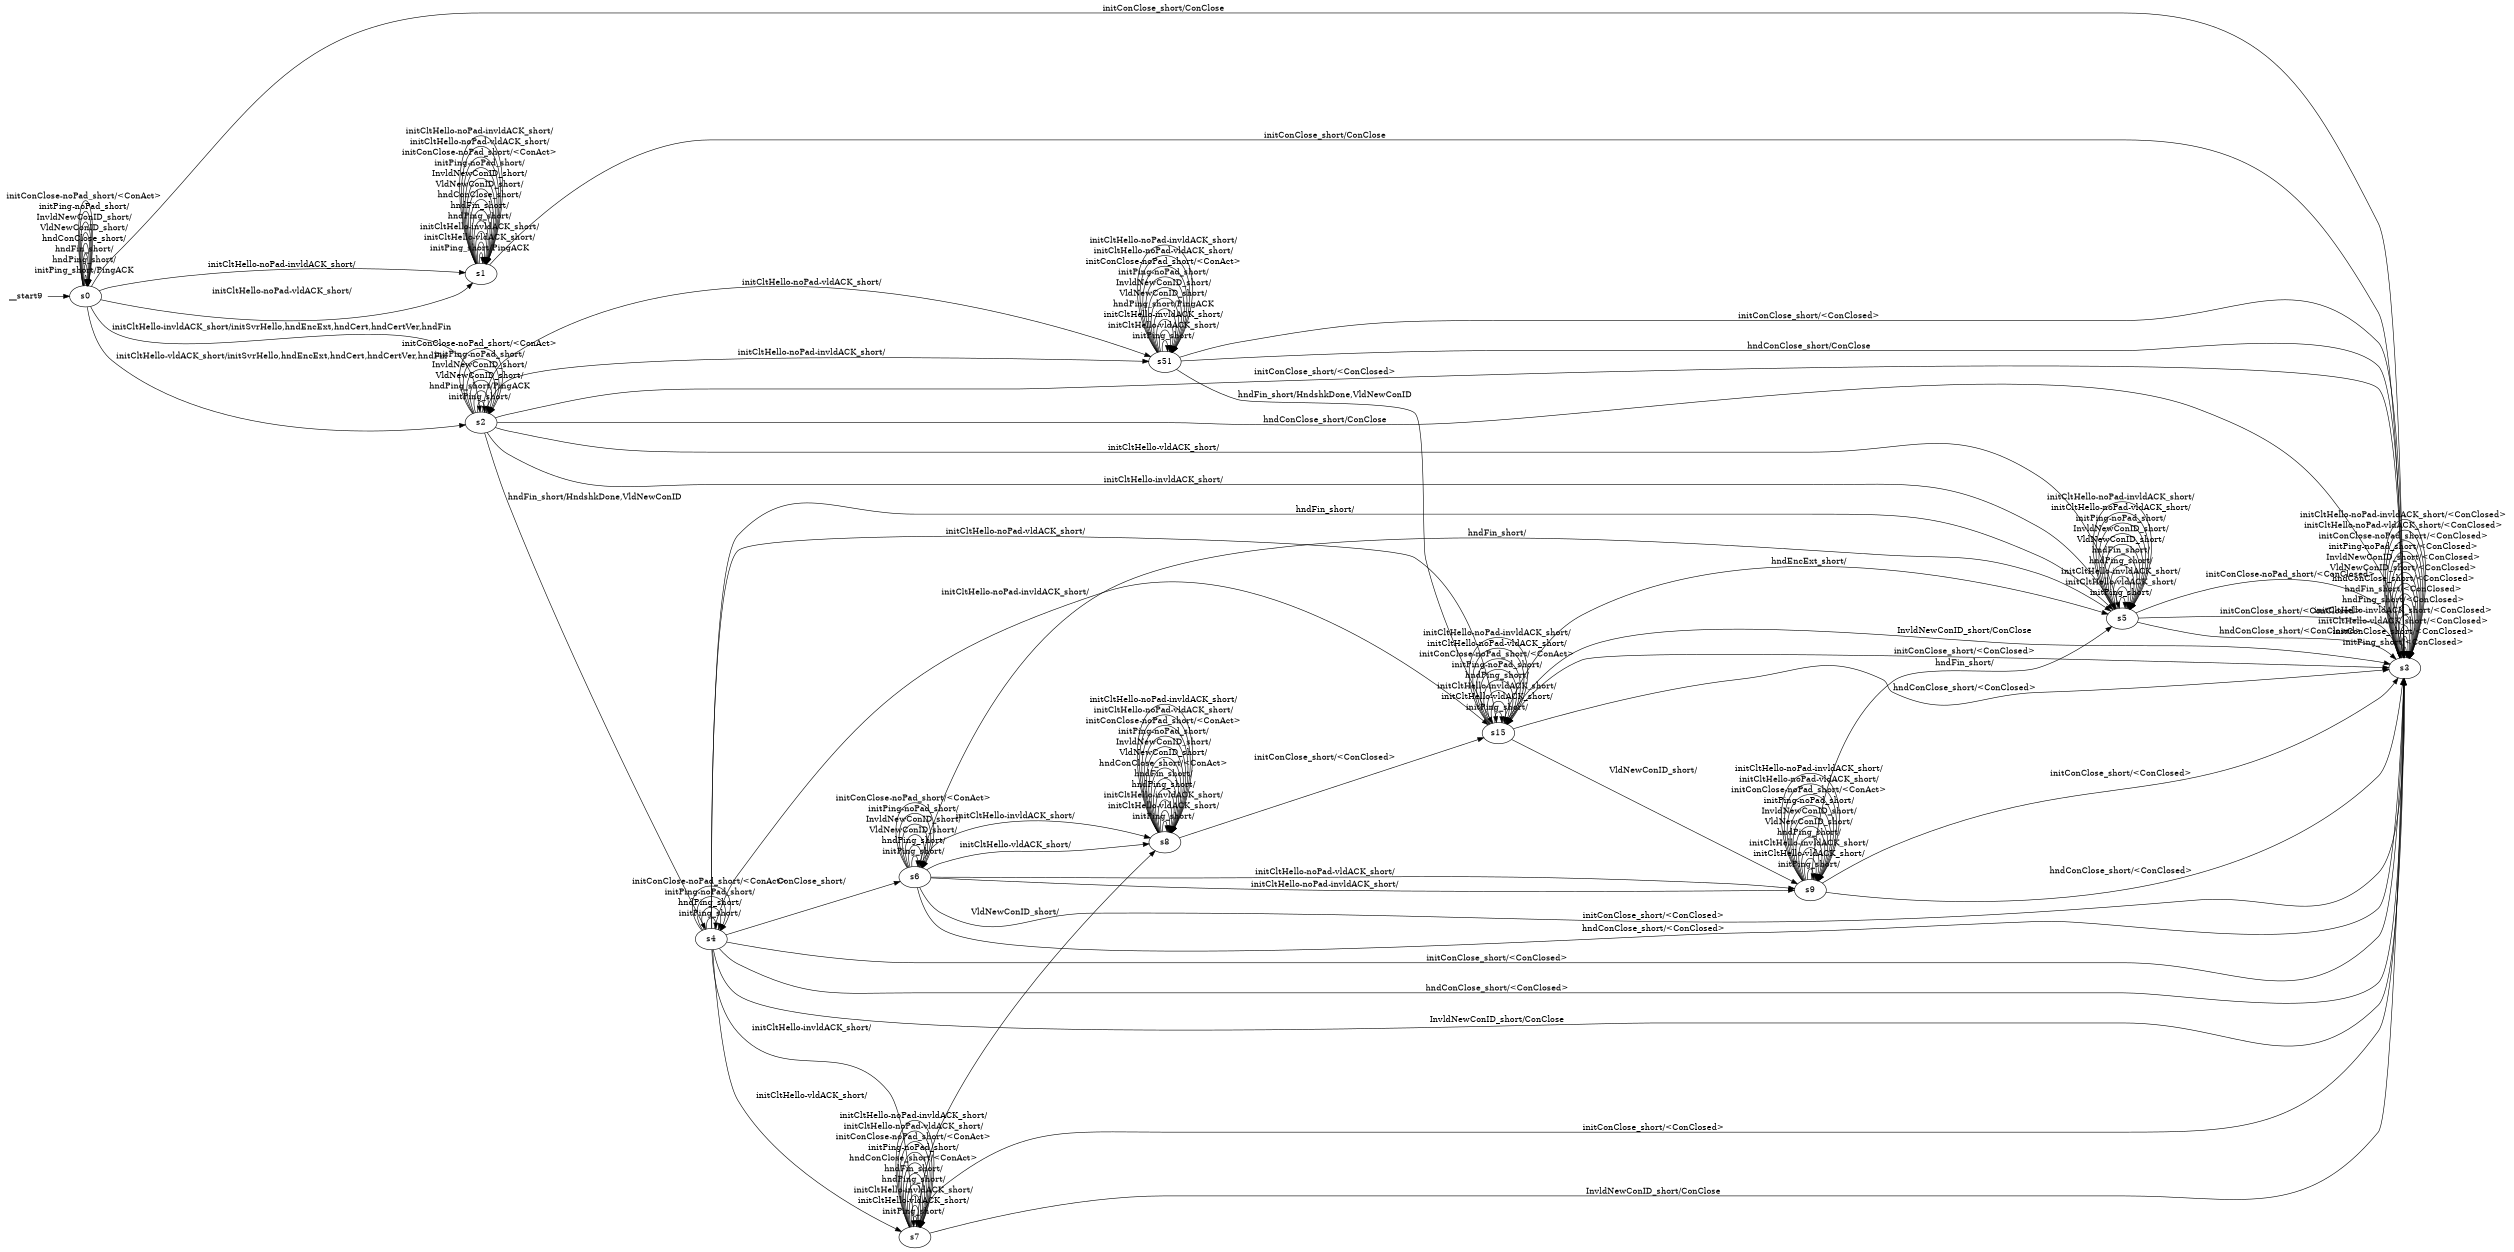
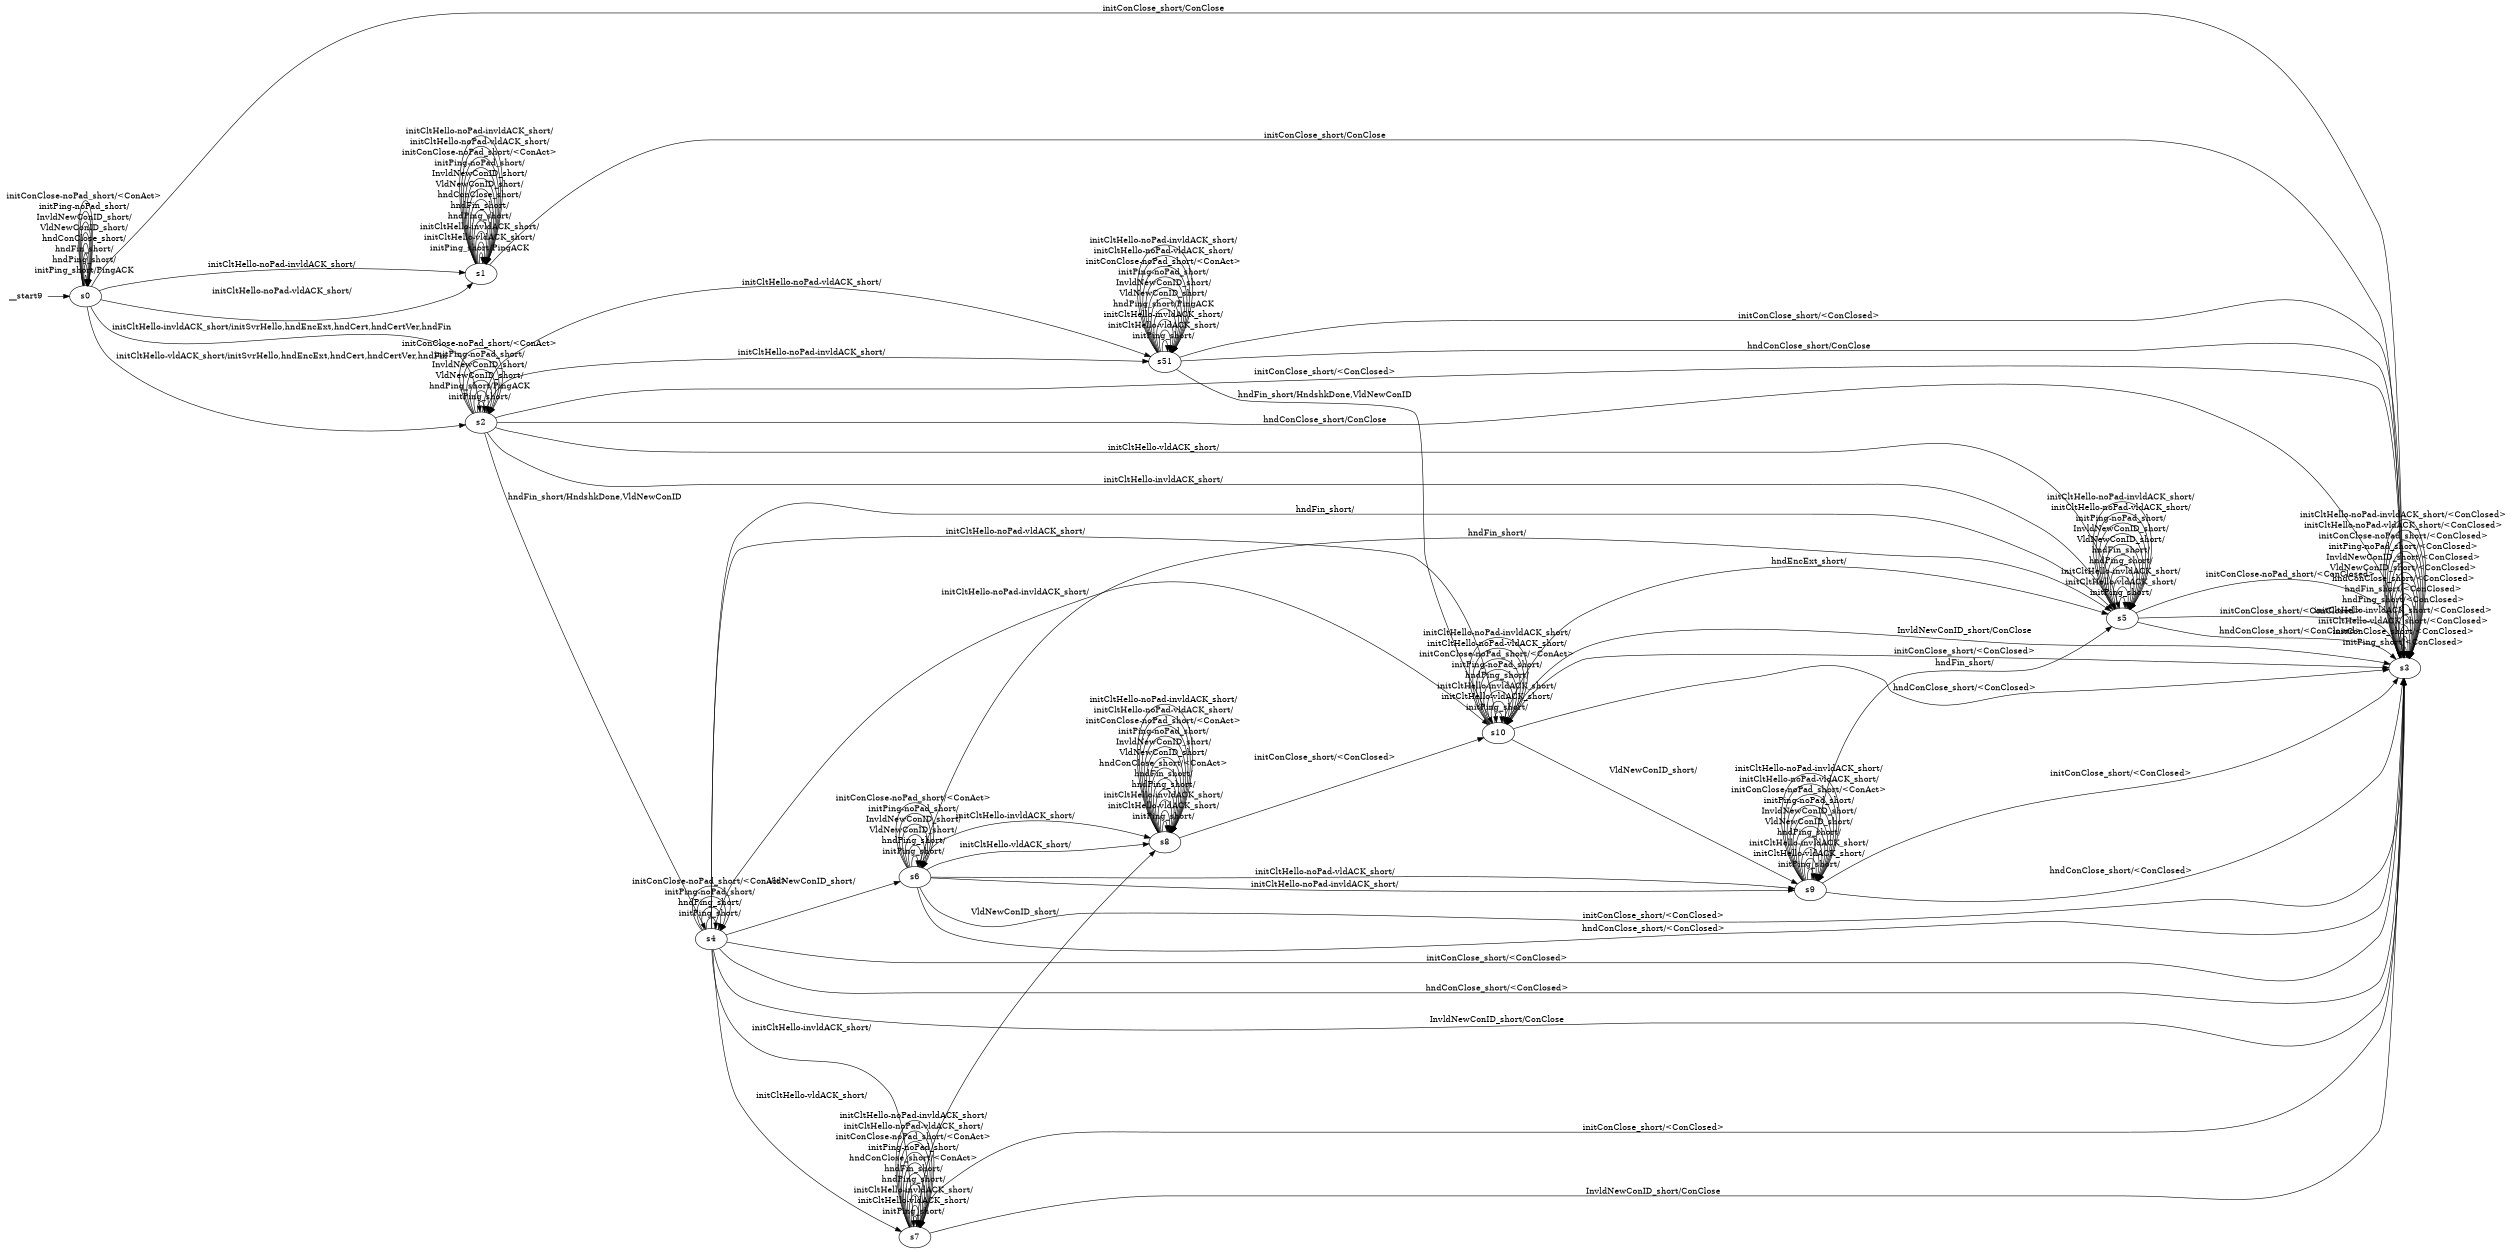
node "s15": label "s15" -> "s10"
edge "s4" -> "s6": label "ConClose_short/ " -> "VldNewConID_short/ "
